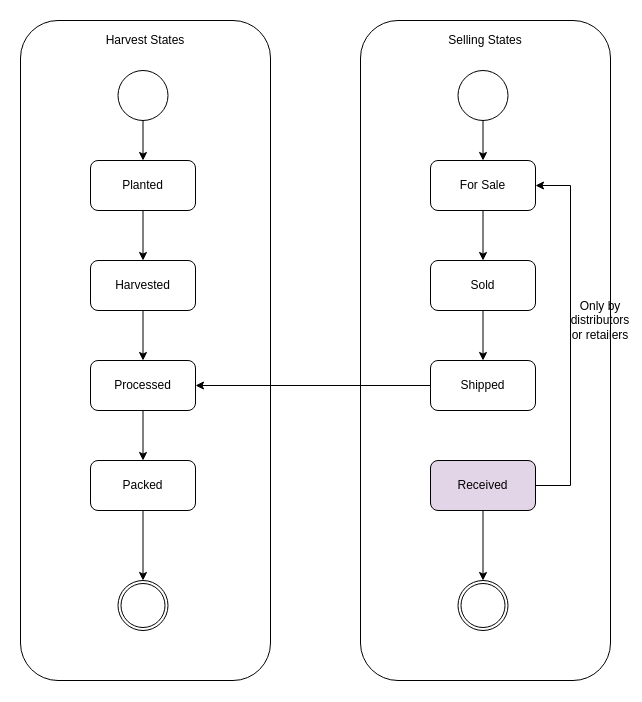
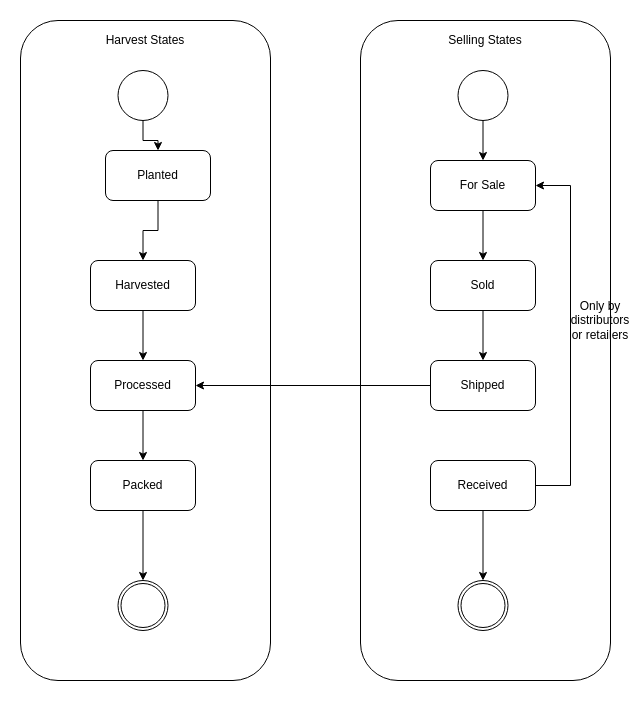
node "Planted": moved (143, 186) -> (158, 176)
node "Received": fillcolor #e1d5e7 -> #ffffff
